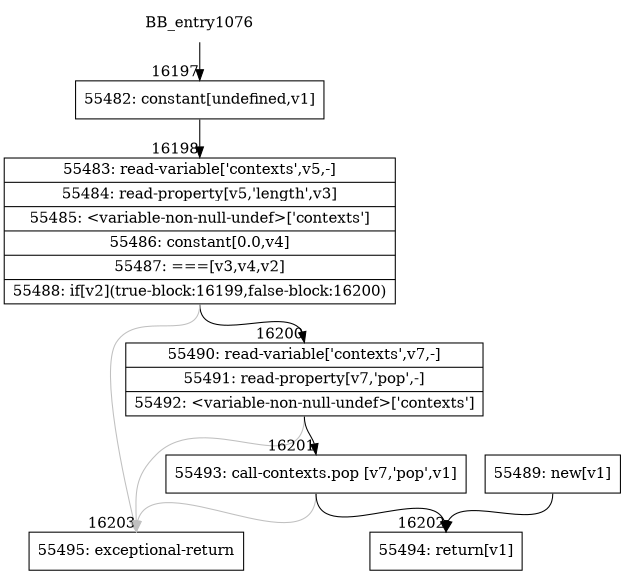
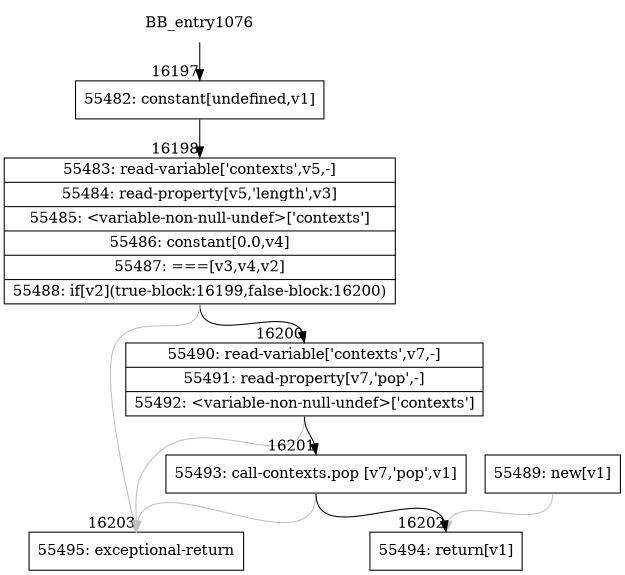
edge "55489: new[v1]" -> "55494: return[v1]": color black -> gray
